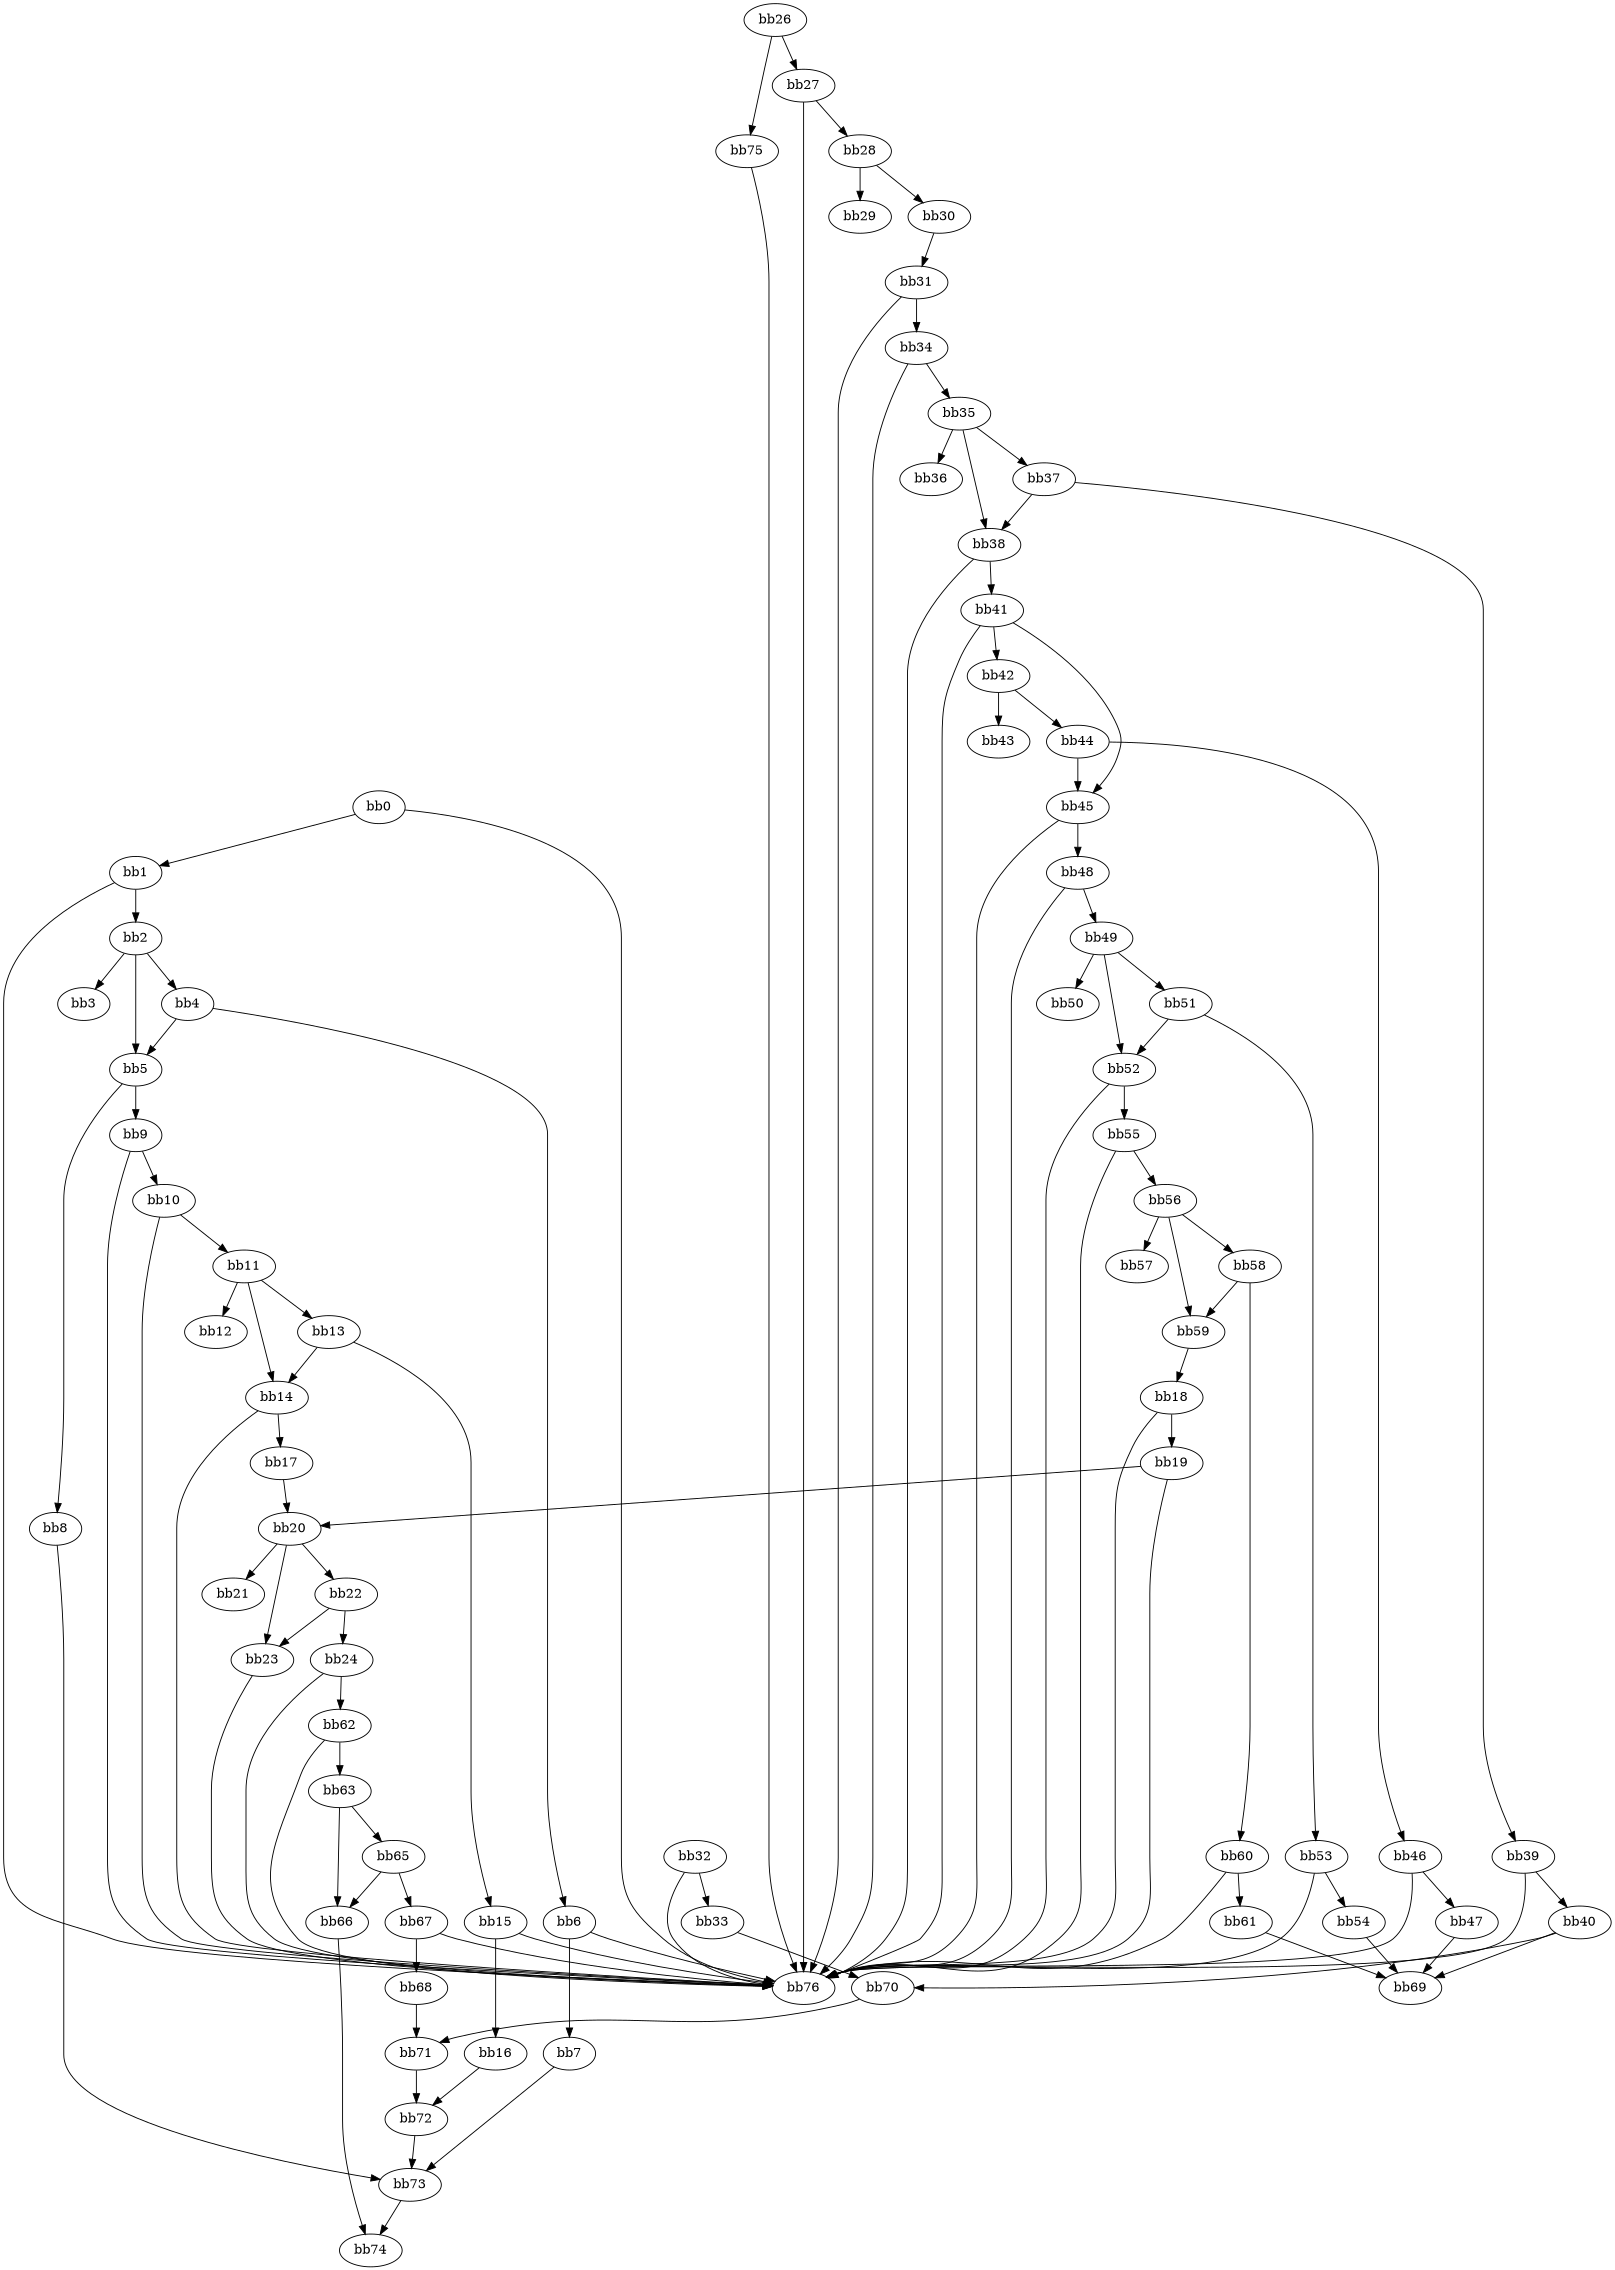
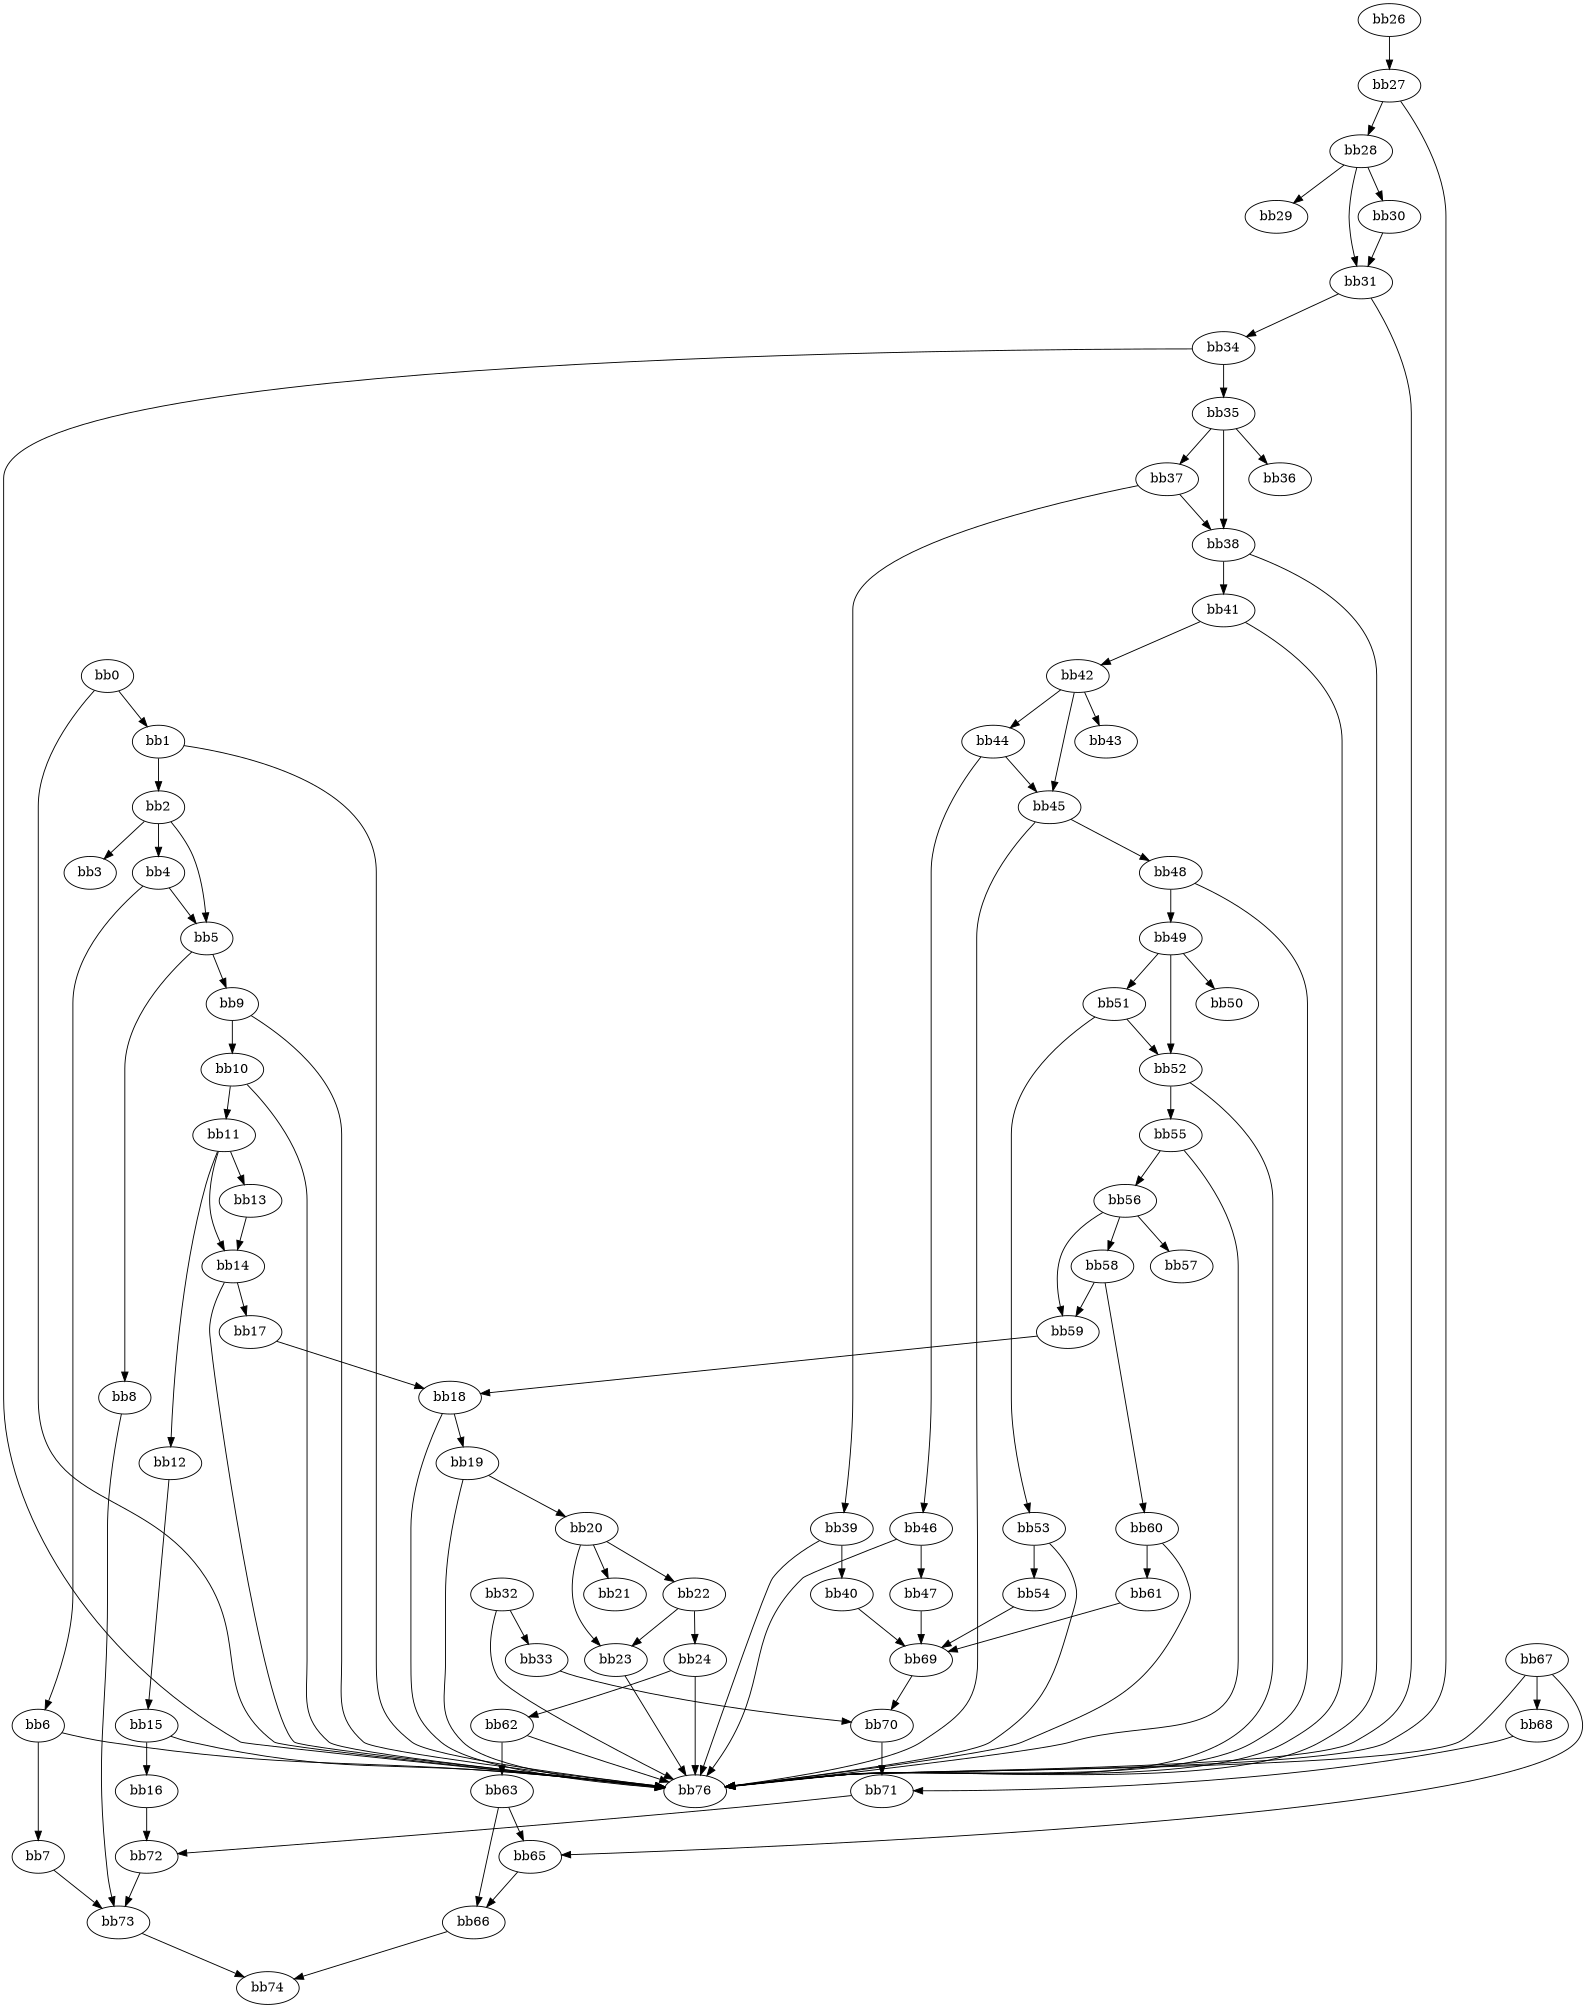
node "bb75": removed
edge "bb28" -> "bb31": added
edge "bb41" -> "bb45": now "bb42" -> "bb45"
edge "bb17" -> "bb20": now "bb17" -> "bb18"
edge "bb13" -> "bb15": now "bb12" -> "bb15"
edge "bb65" -> "bb67": reversed
edge "bb40" -> "bb70": now "bb69" -> "bb70"
